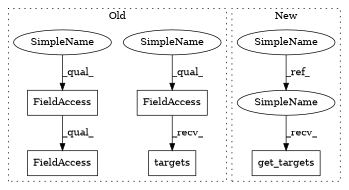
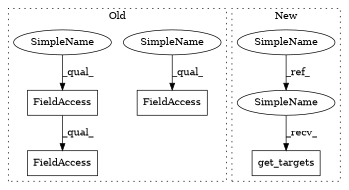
node "targets": removed
